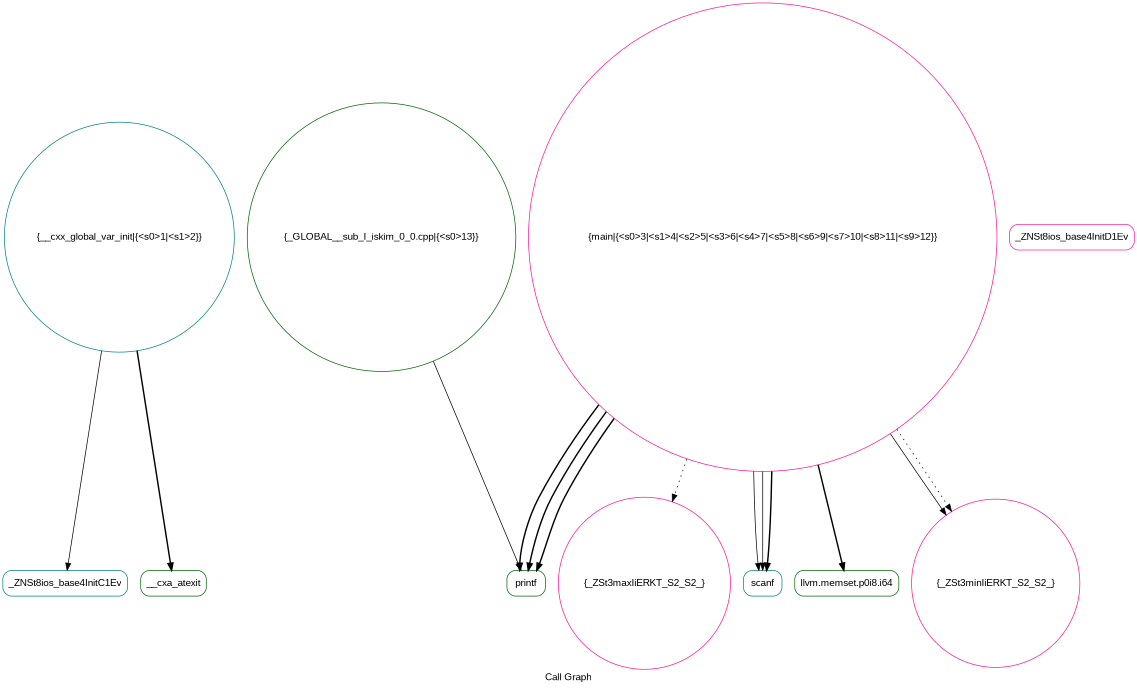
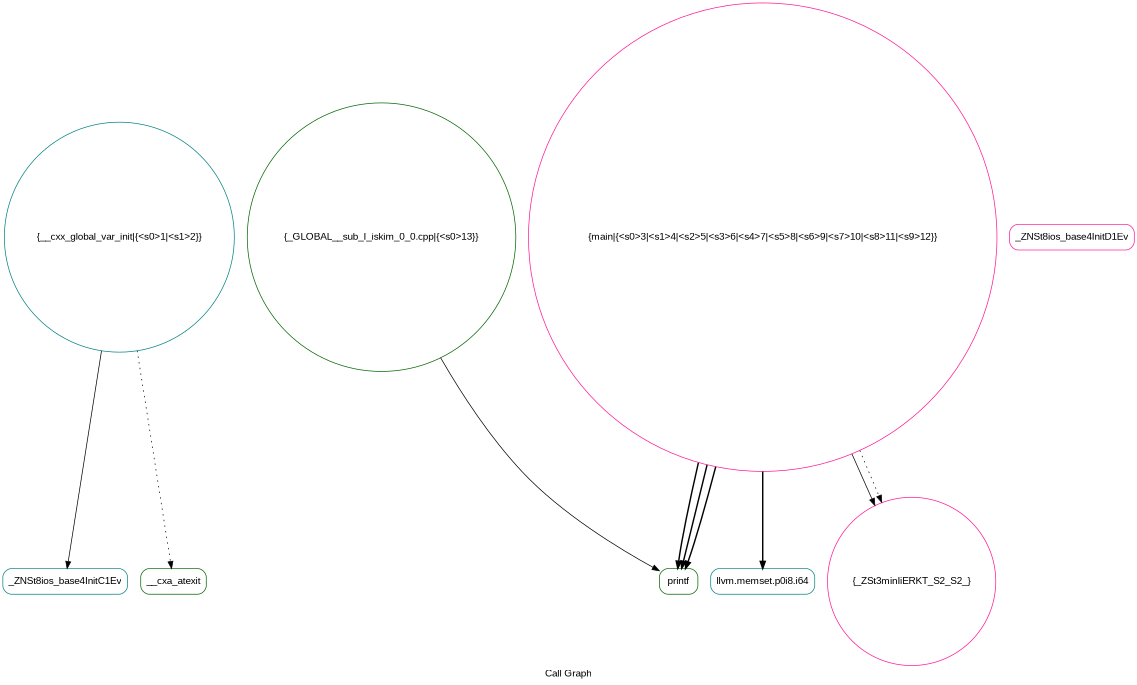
edge "{__cxx_global_var_init|{<s0>1|<s1>2}}" -> "__cxa_atexit": style bold -> dotted
node "{_ZSt3maxIiERKT_S2_S2_}": removed
node "scanf": removed
node "llvm.memset.p0i8.i64": color darkgreen -> teal
